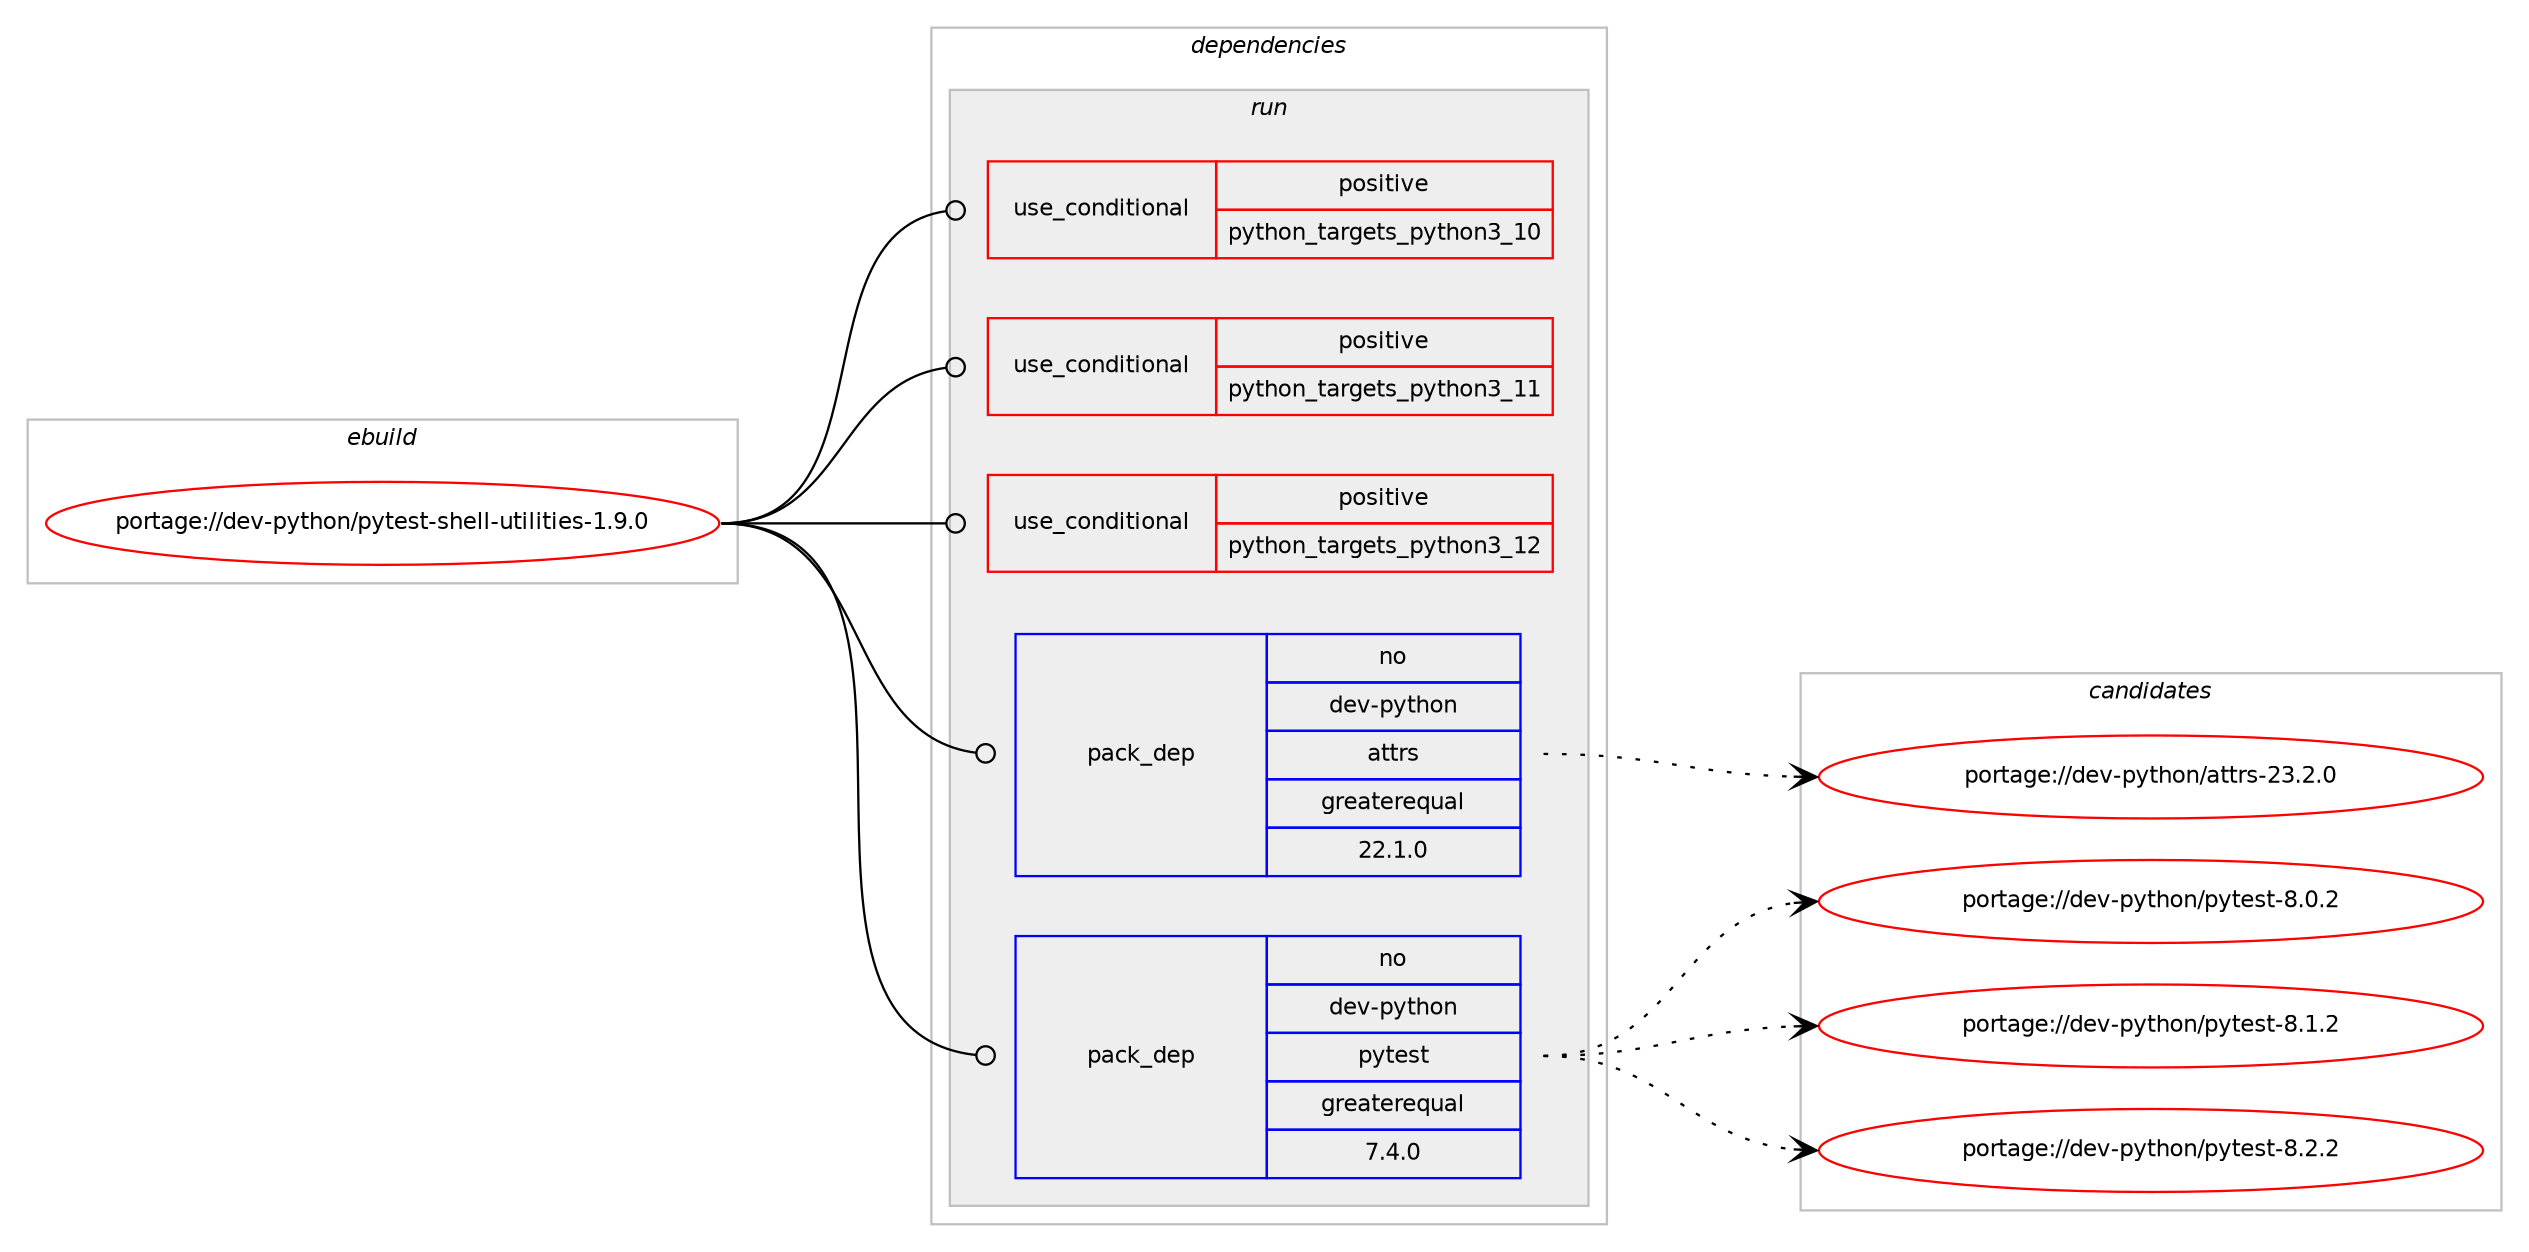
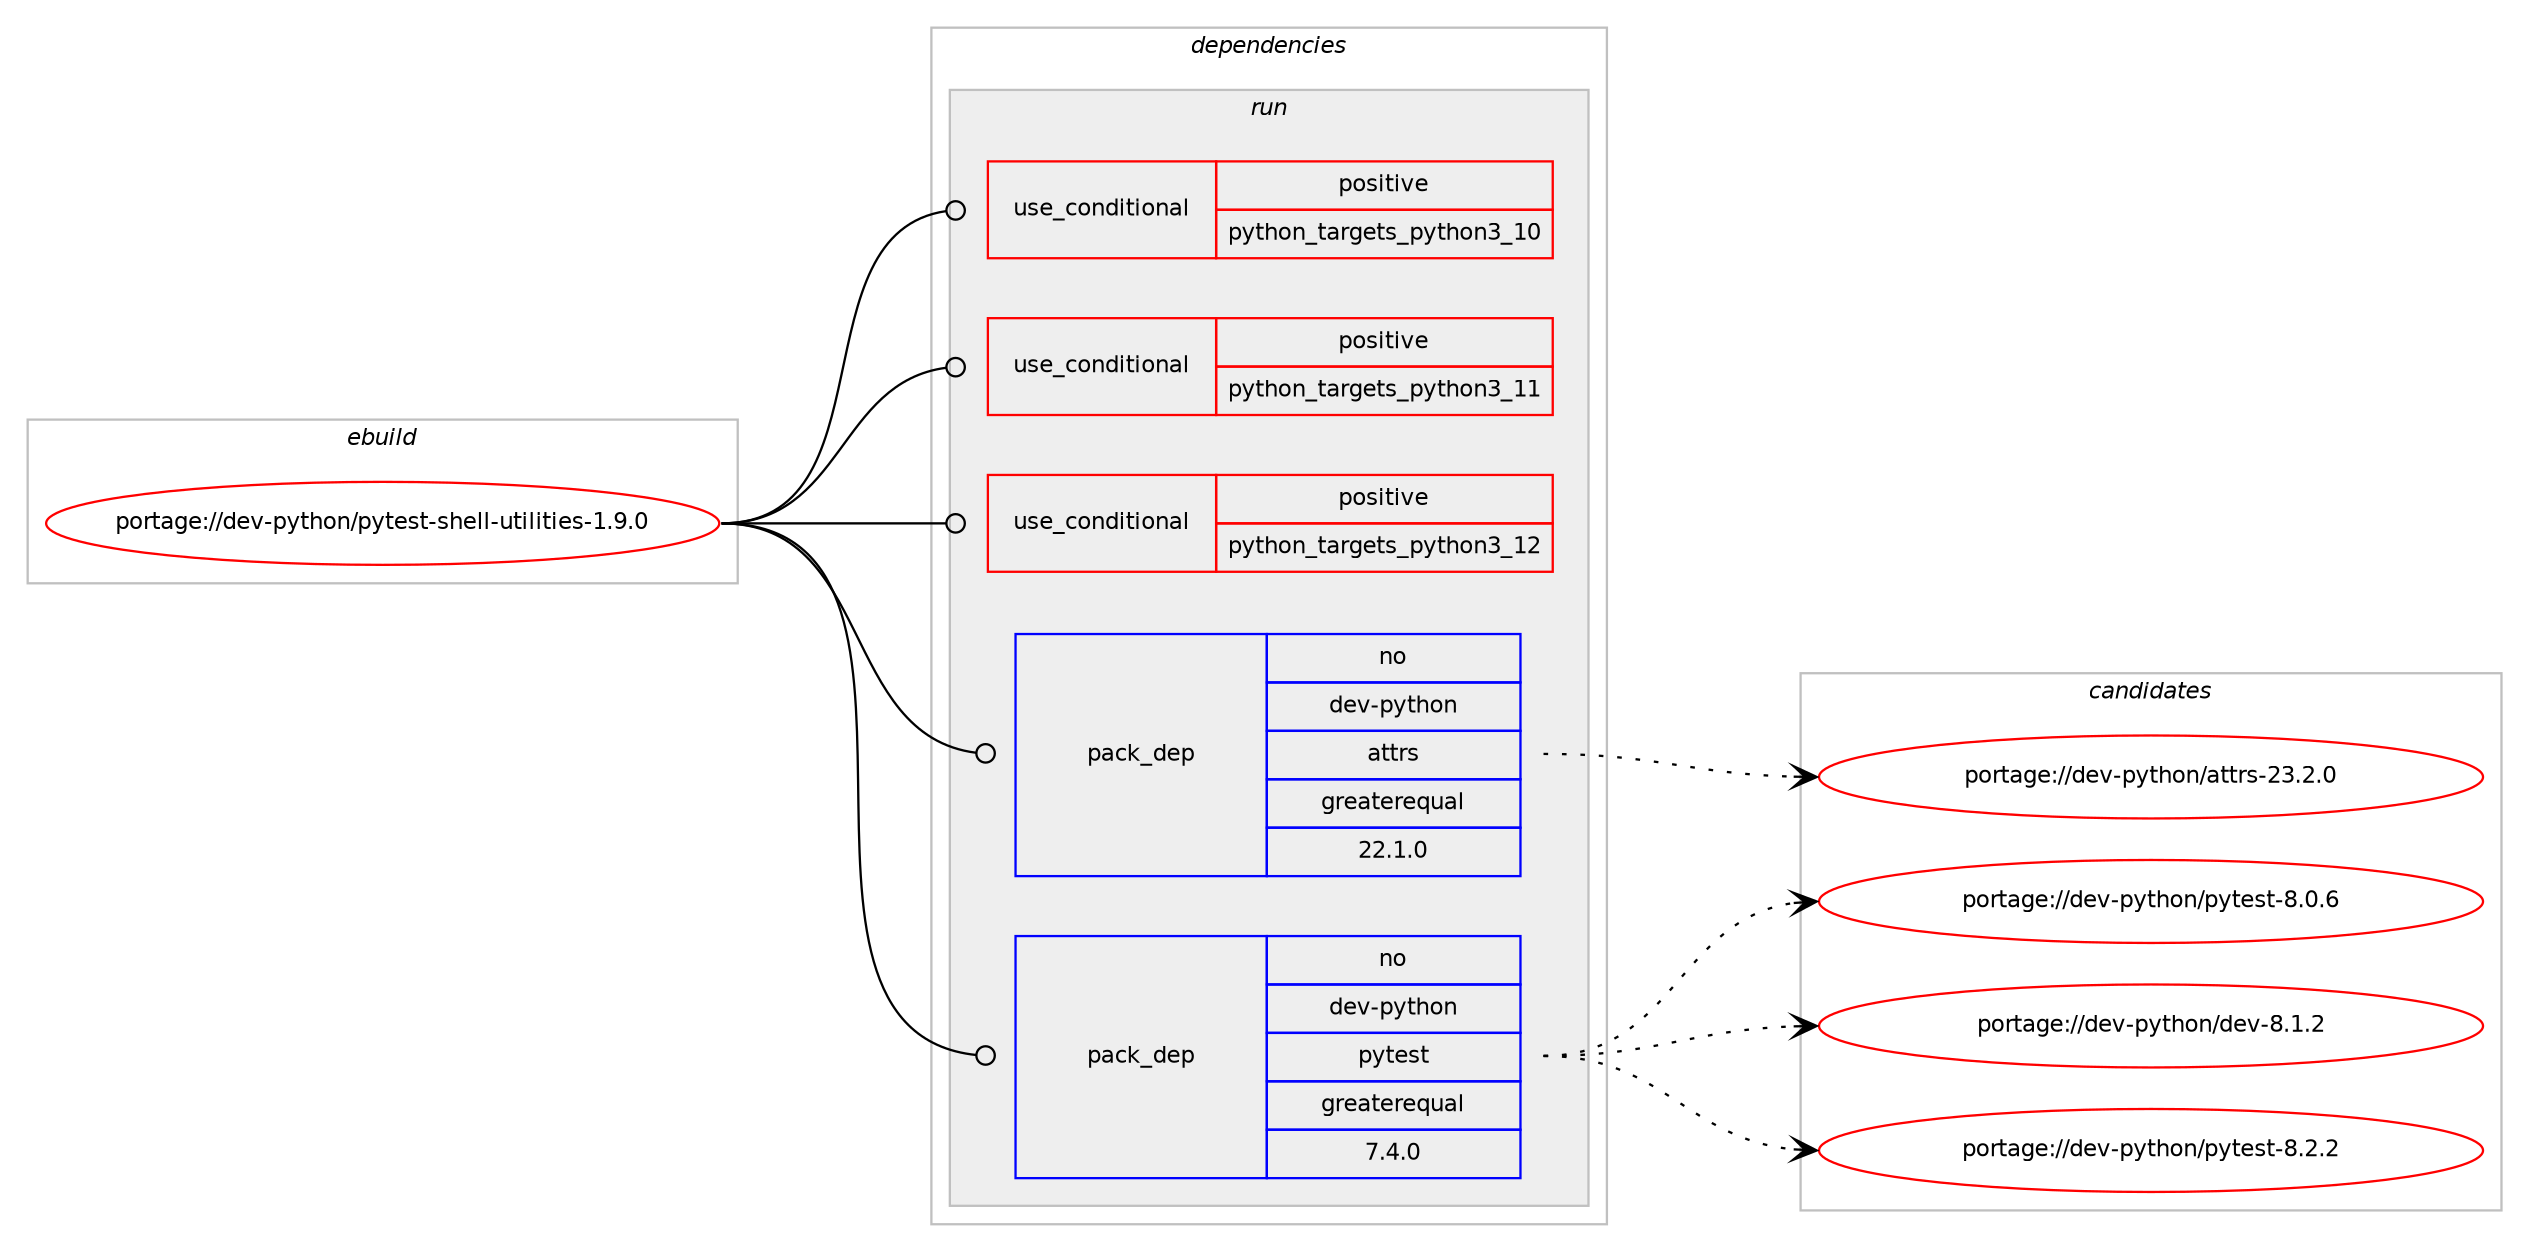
node "portage://dev-python/pytest-8.0.2": label "portage://dev-python/pytest-8.0.2" -> "portage://dev-python/pytest-8.0.6"
node "portage://dev-python/pytest-8.1.2": label "portage://dev-python/pytest-8.1.2" -> "portage://dev-python/dev-8.1.2"
